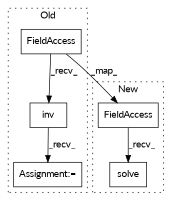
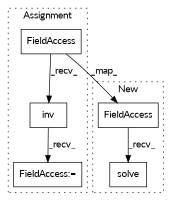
cluster "Old": label "Old" -> "Assignment"
node "Assignment:=": label "Assignment:=" -> "FieldAccess:="
